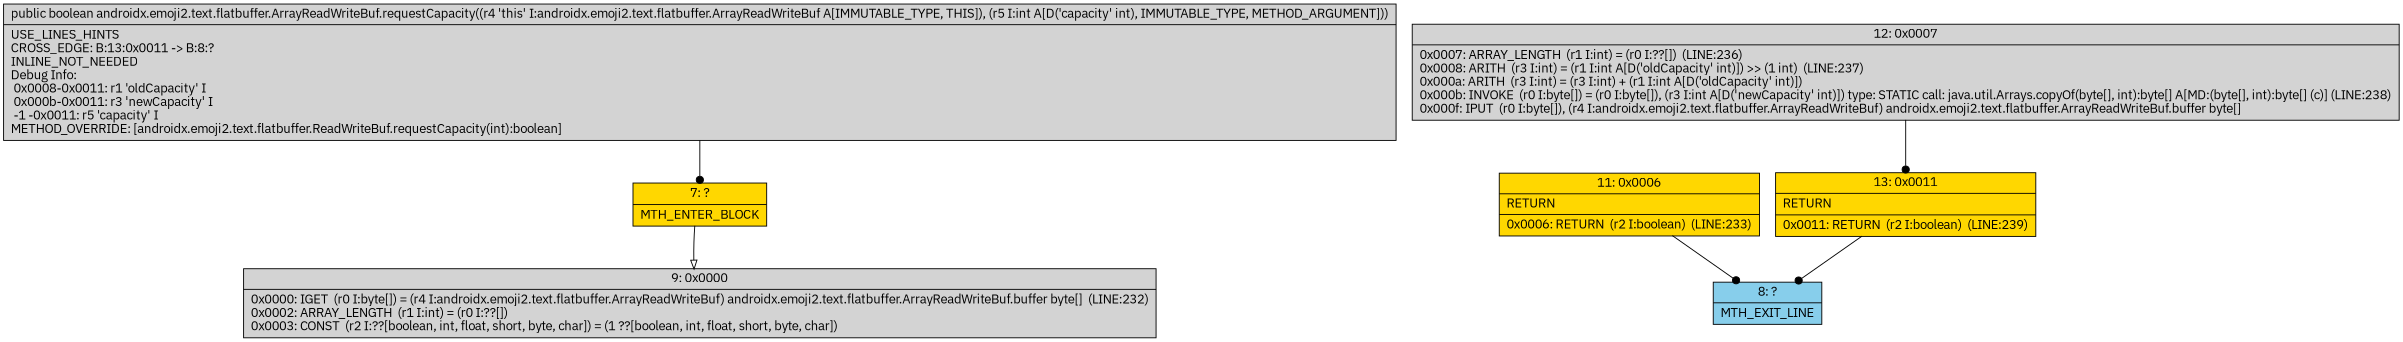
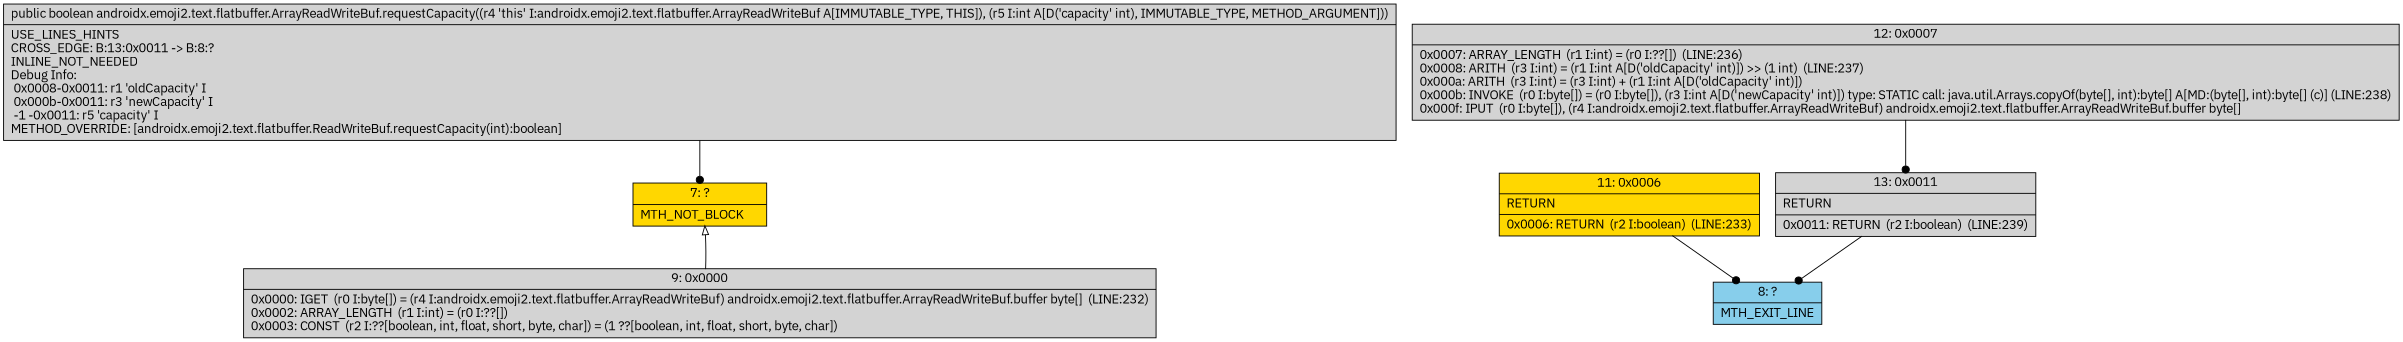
node "13: 0x0011": fillcolor gold -> lightgrey
node "7: ?": text "MTH_ENTER_BLOCK" -> "MTH_NOT_BLOCK"
edge "7: ?" -> "9: 0x0000": reversed
